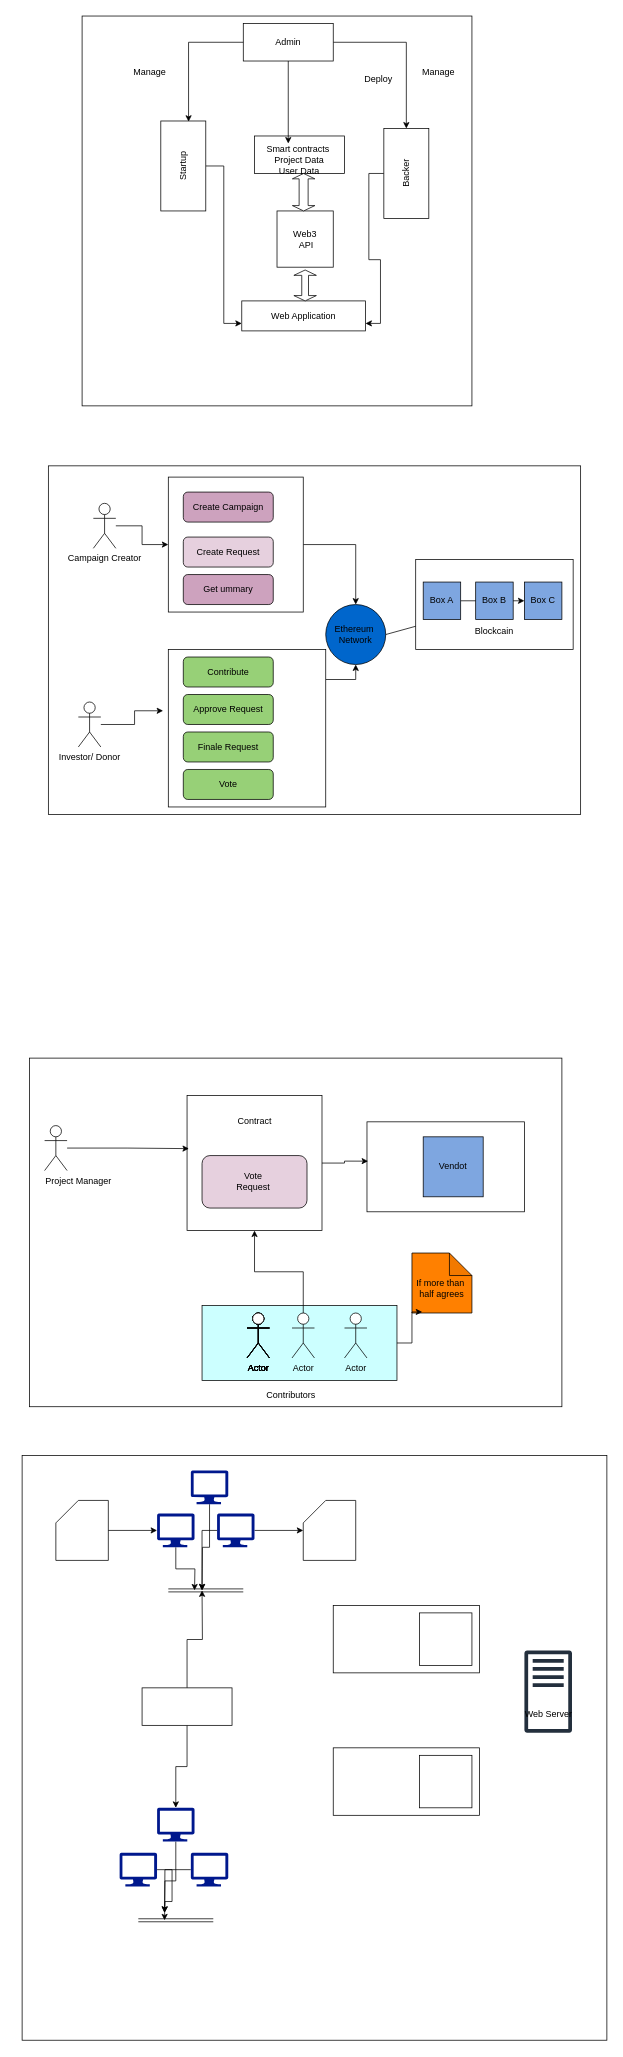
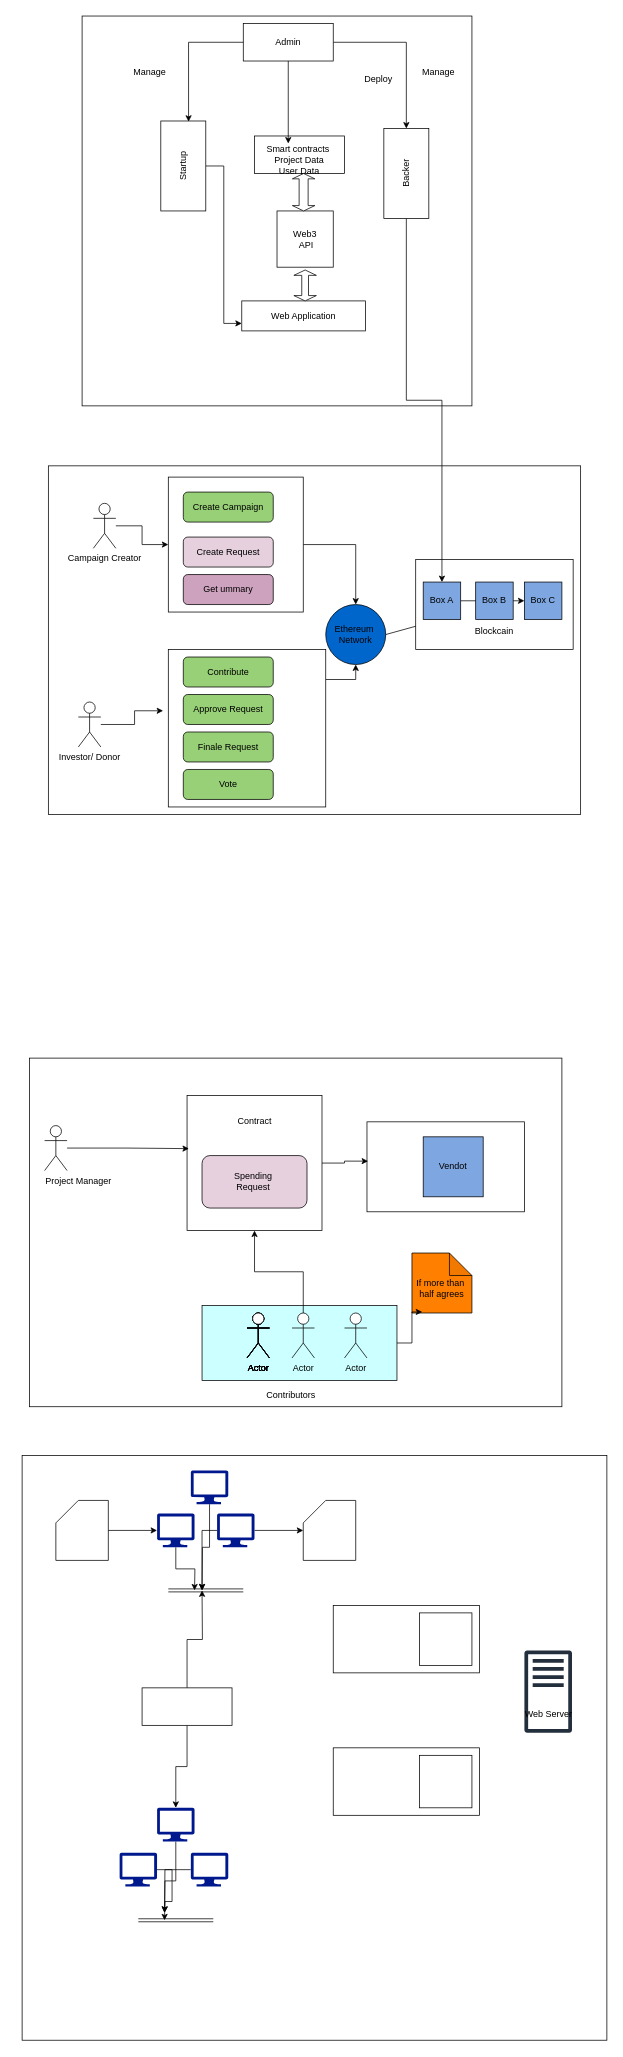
edge "Backer" -> "Web Application": now "Backer" -> "Box A"
node "Create Campaign": fillcolor #cda2be -> #97d077
node "Vote Request": label "Vote Request" -> "Spending Request"
